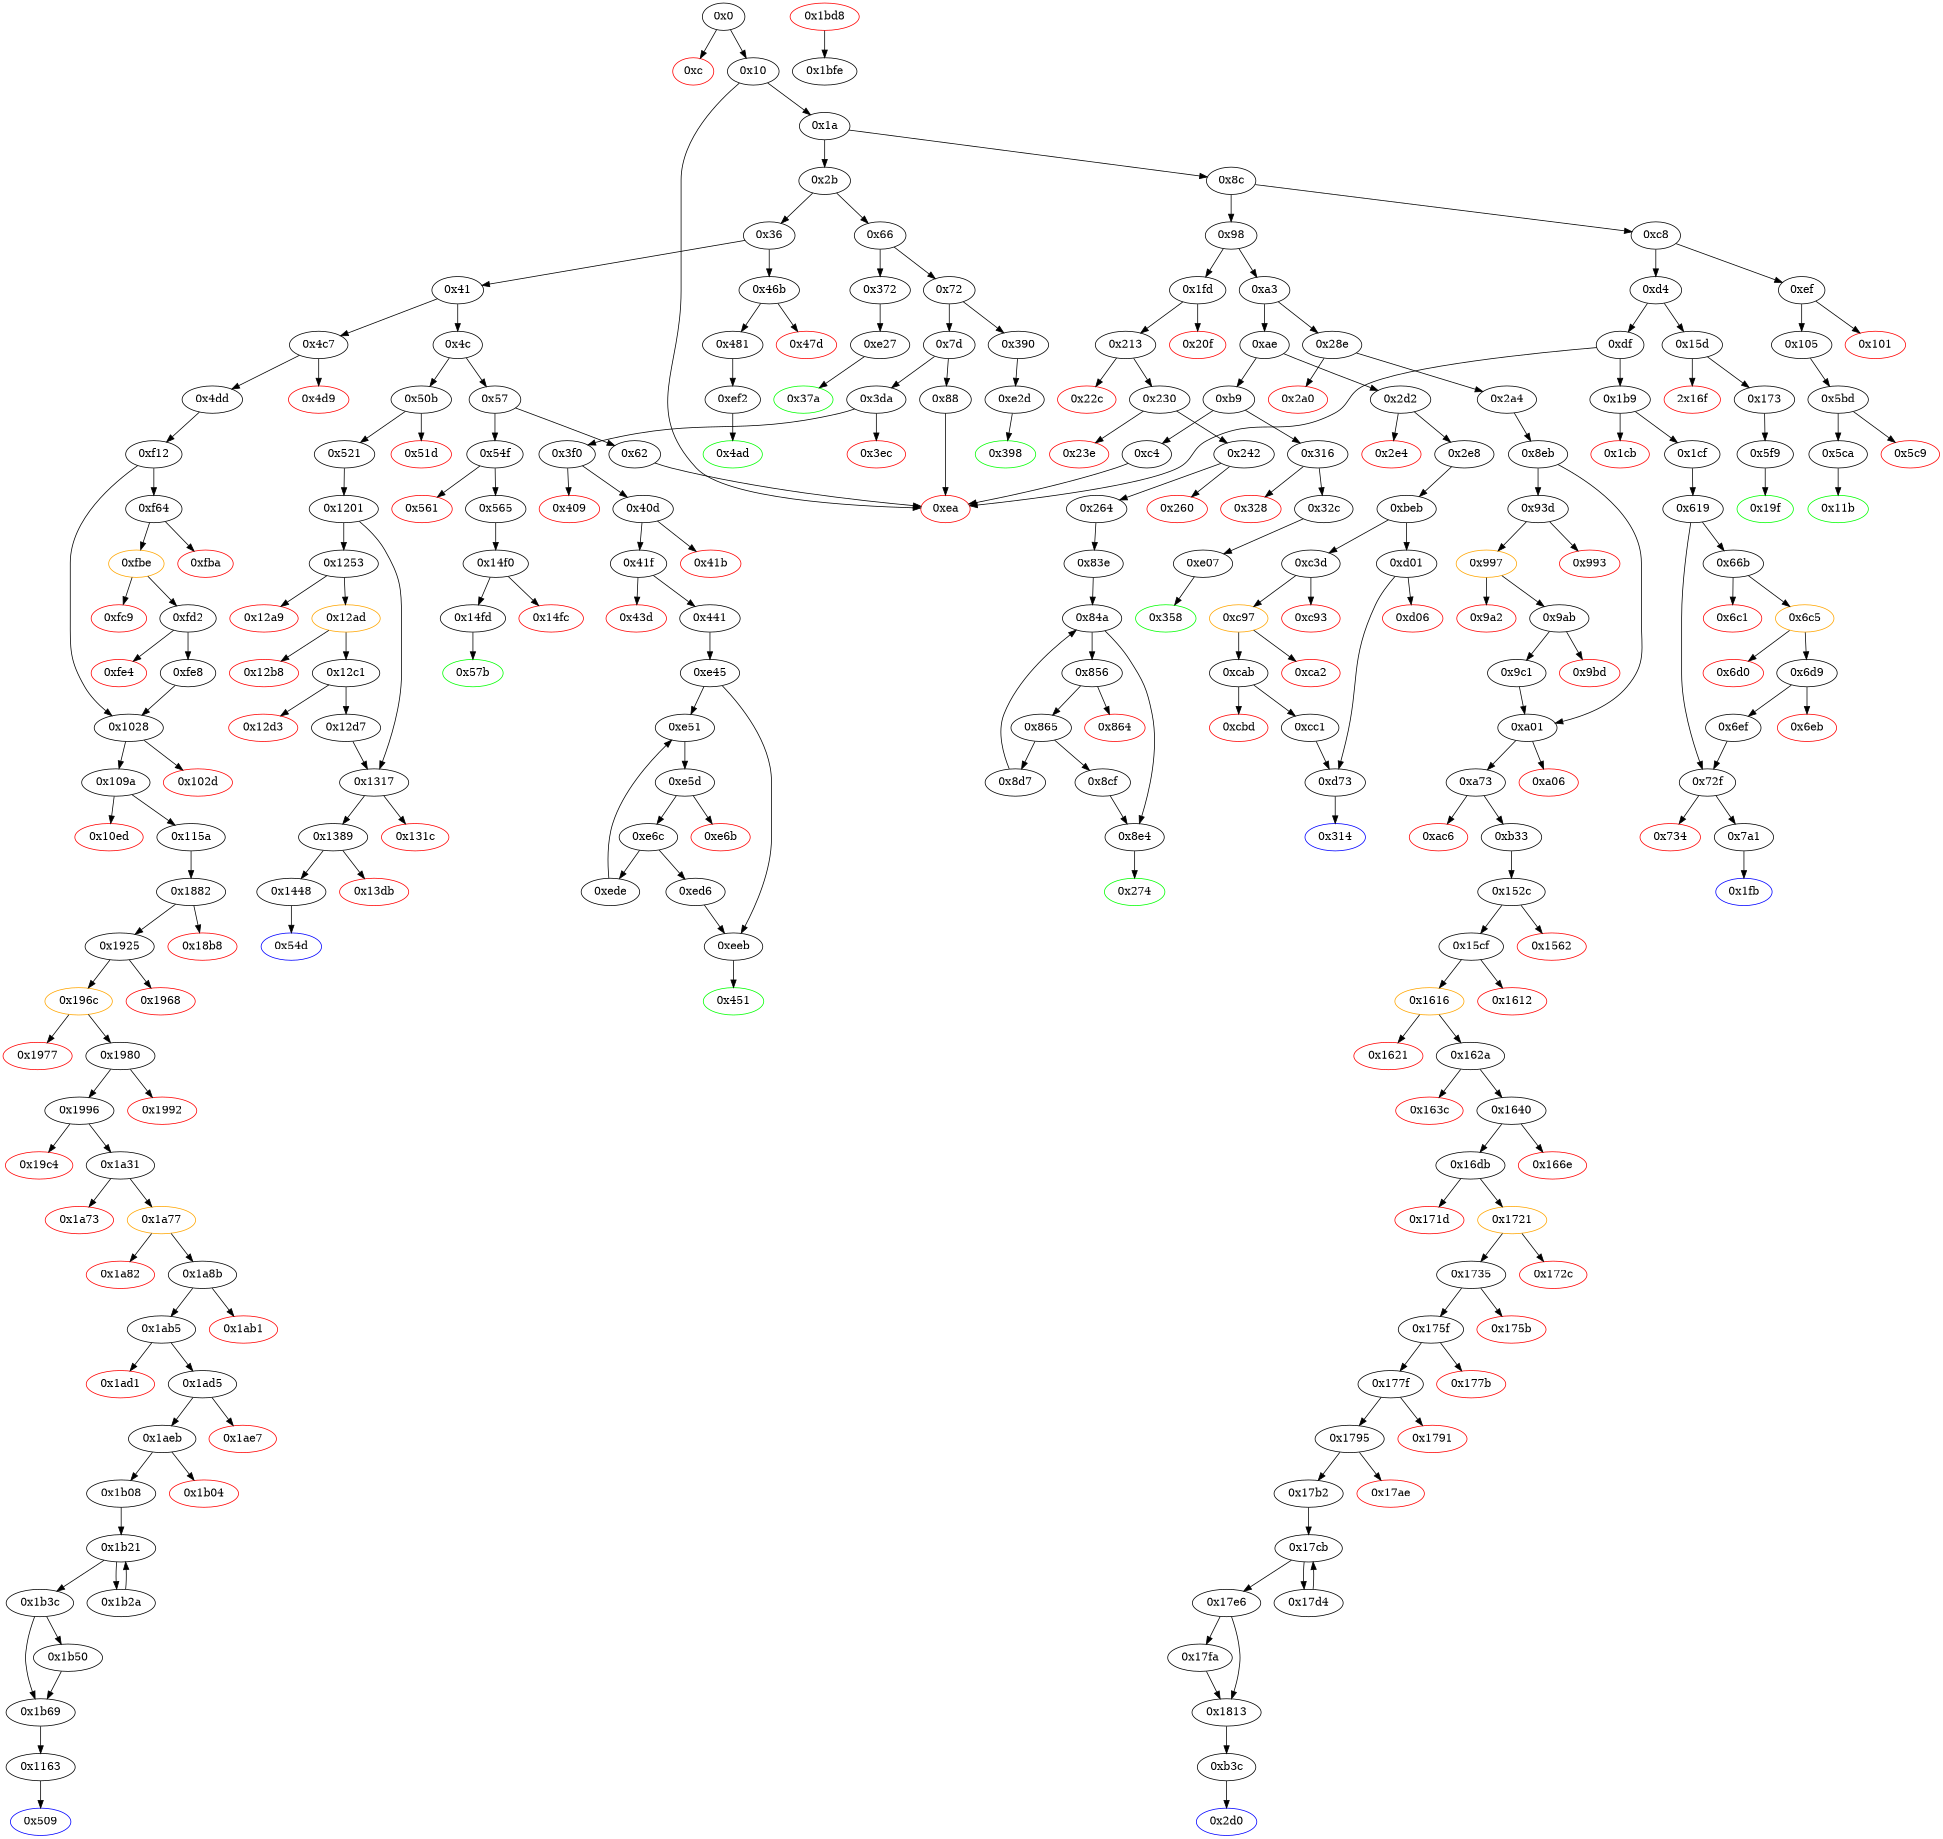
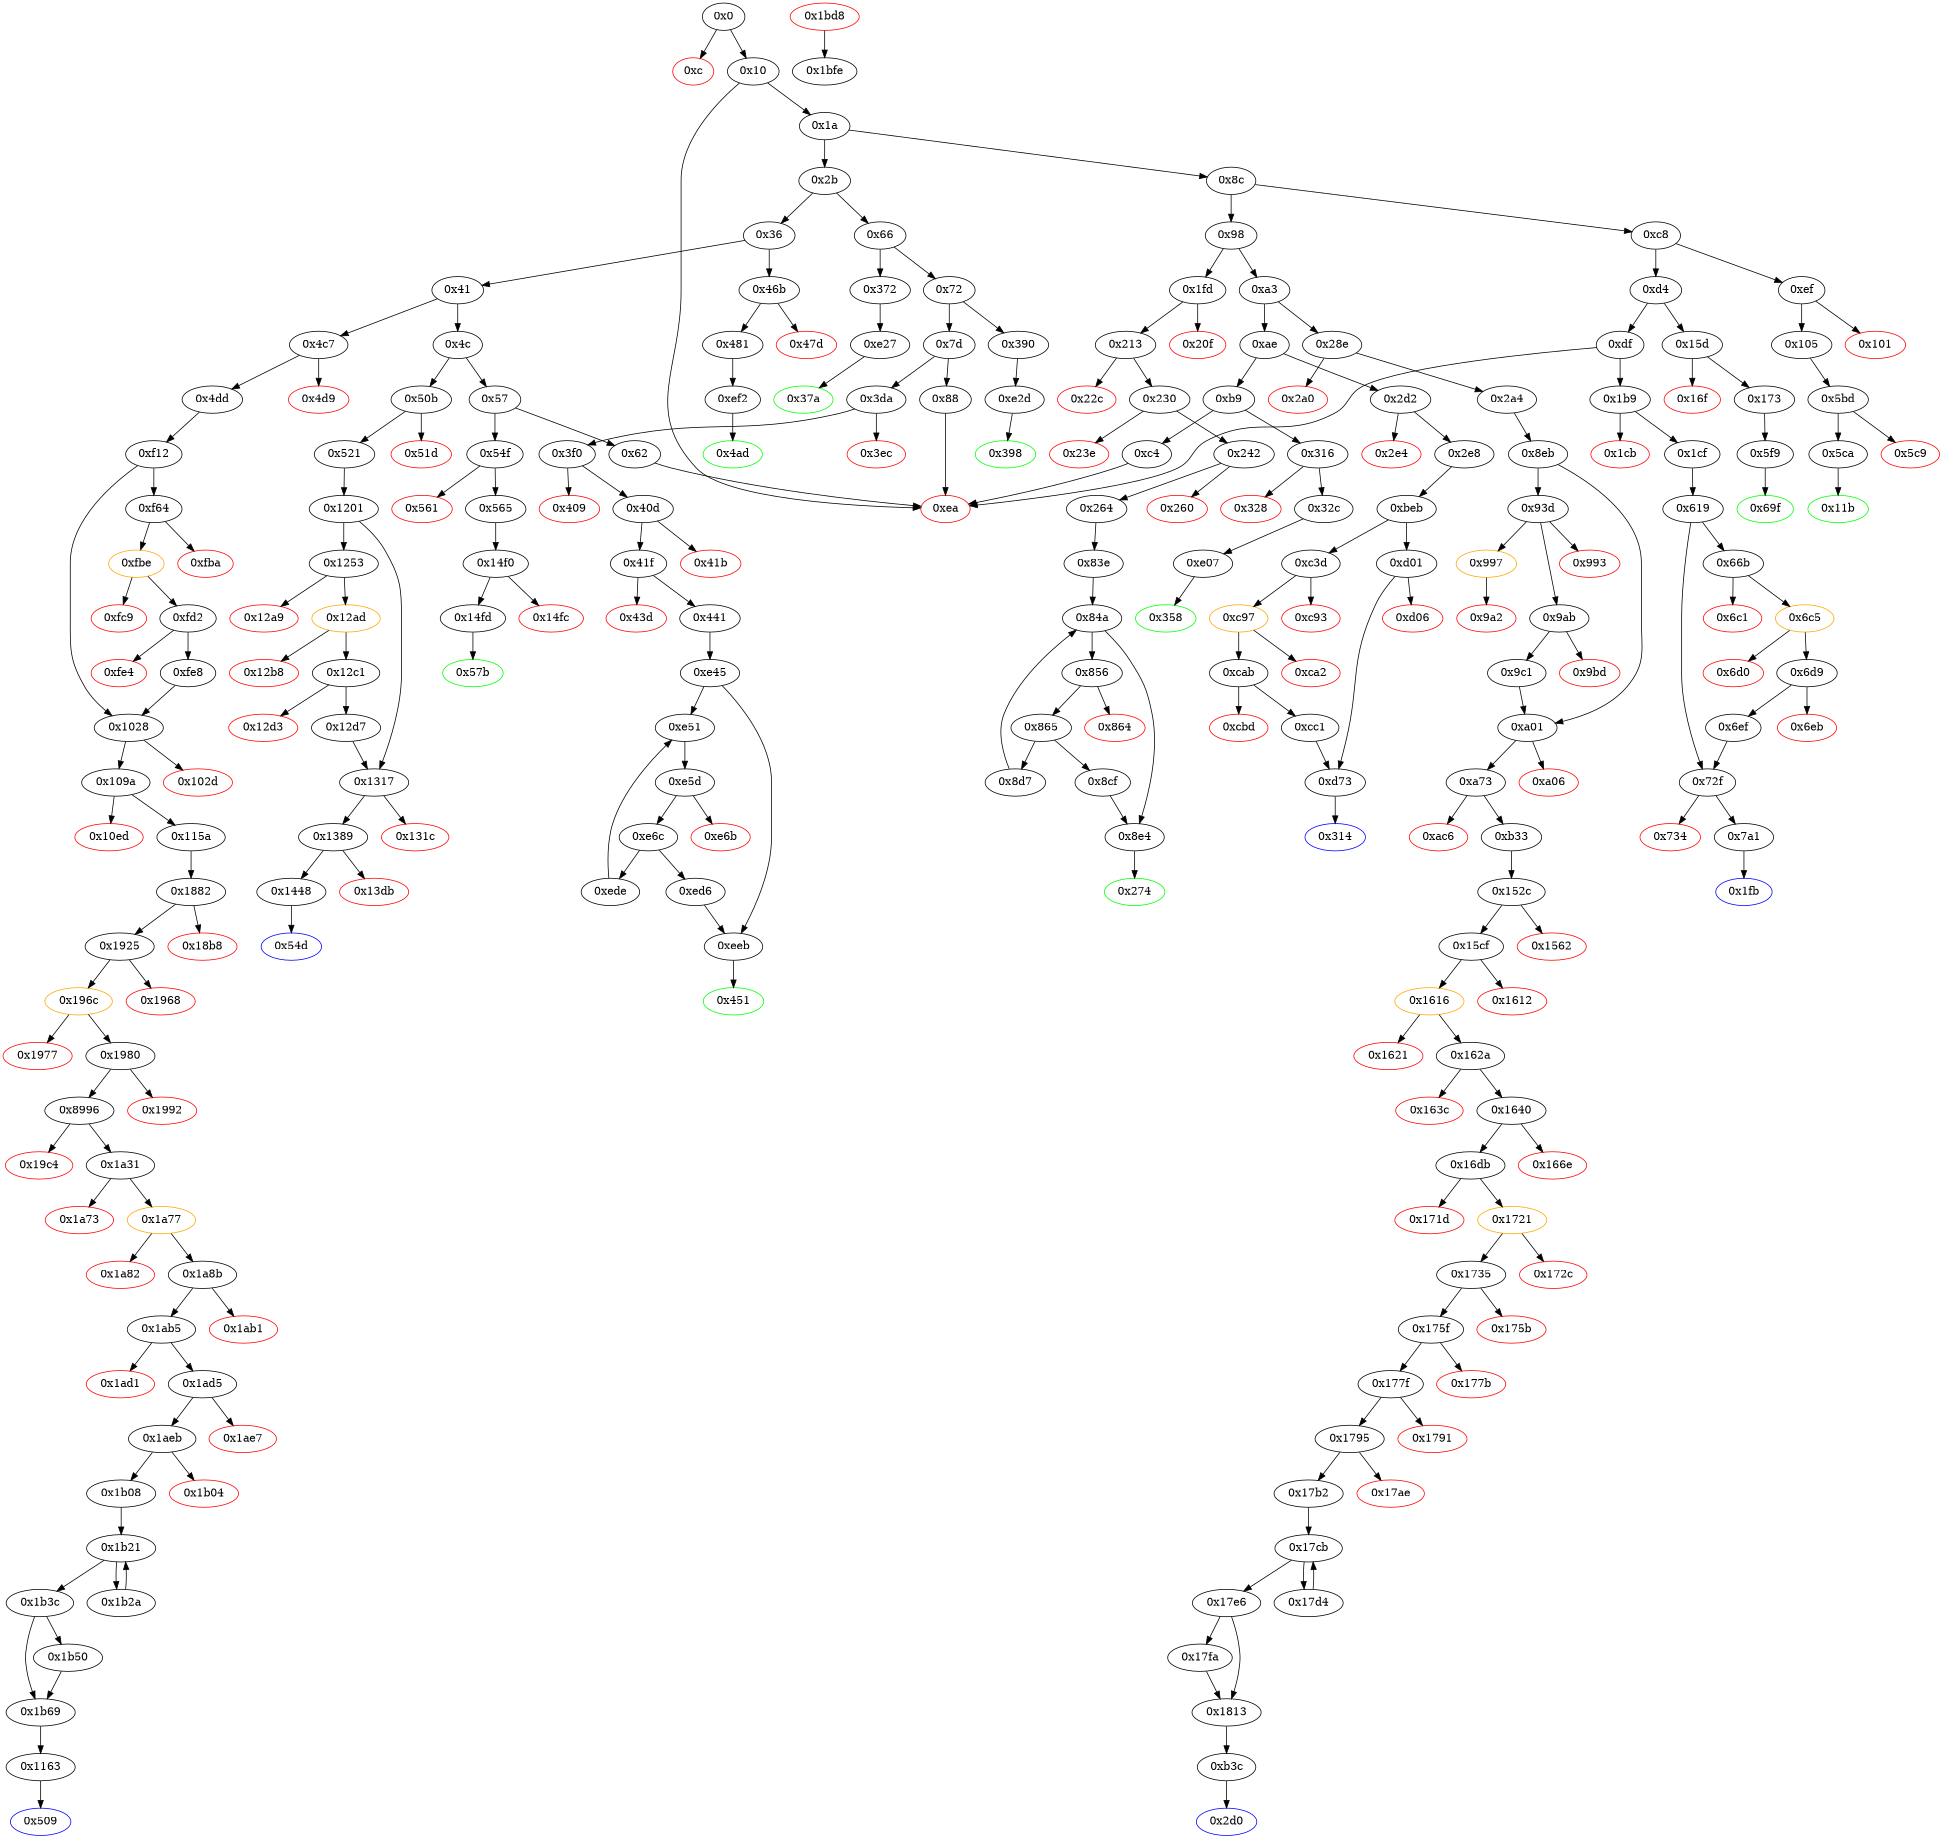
node "2x16f": label "2x16f" -> "0x16f"
node "0x19f": label "0x19f" -> "0x69f"
edge "0x997" -> "0x9ab": now "0x93d" -> "0x9ab"
node "0x1996": label "0x1996" -> "0x8996"
